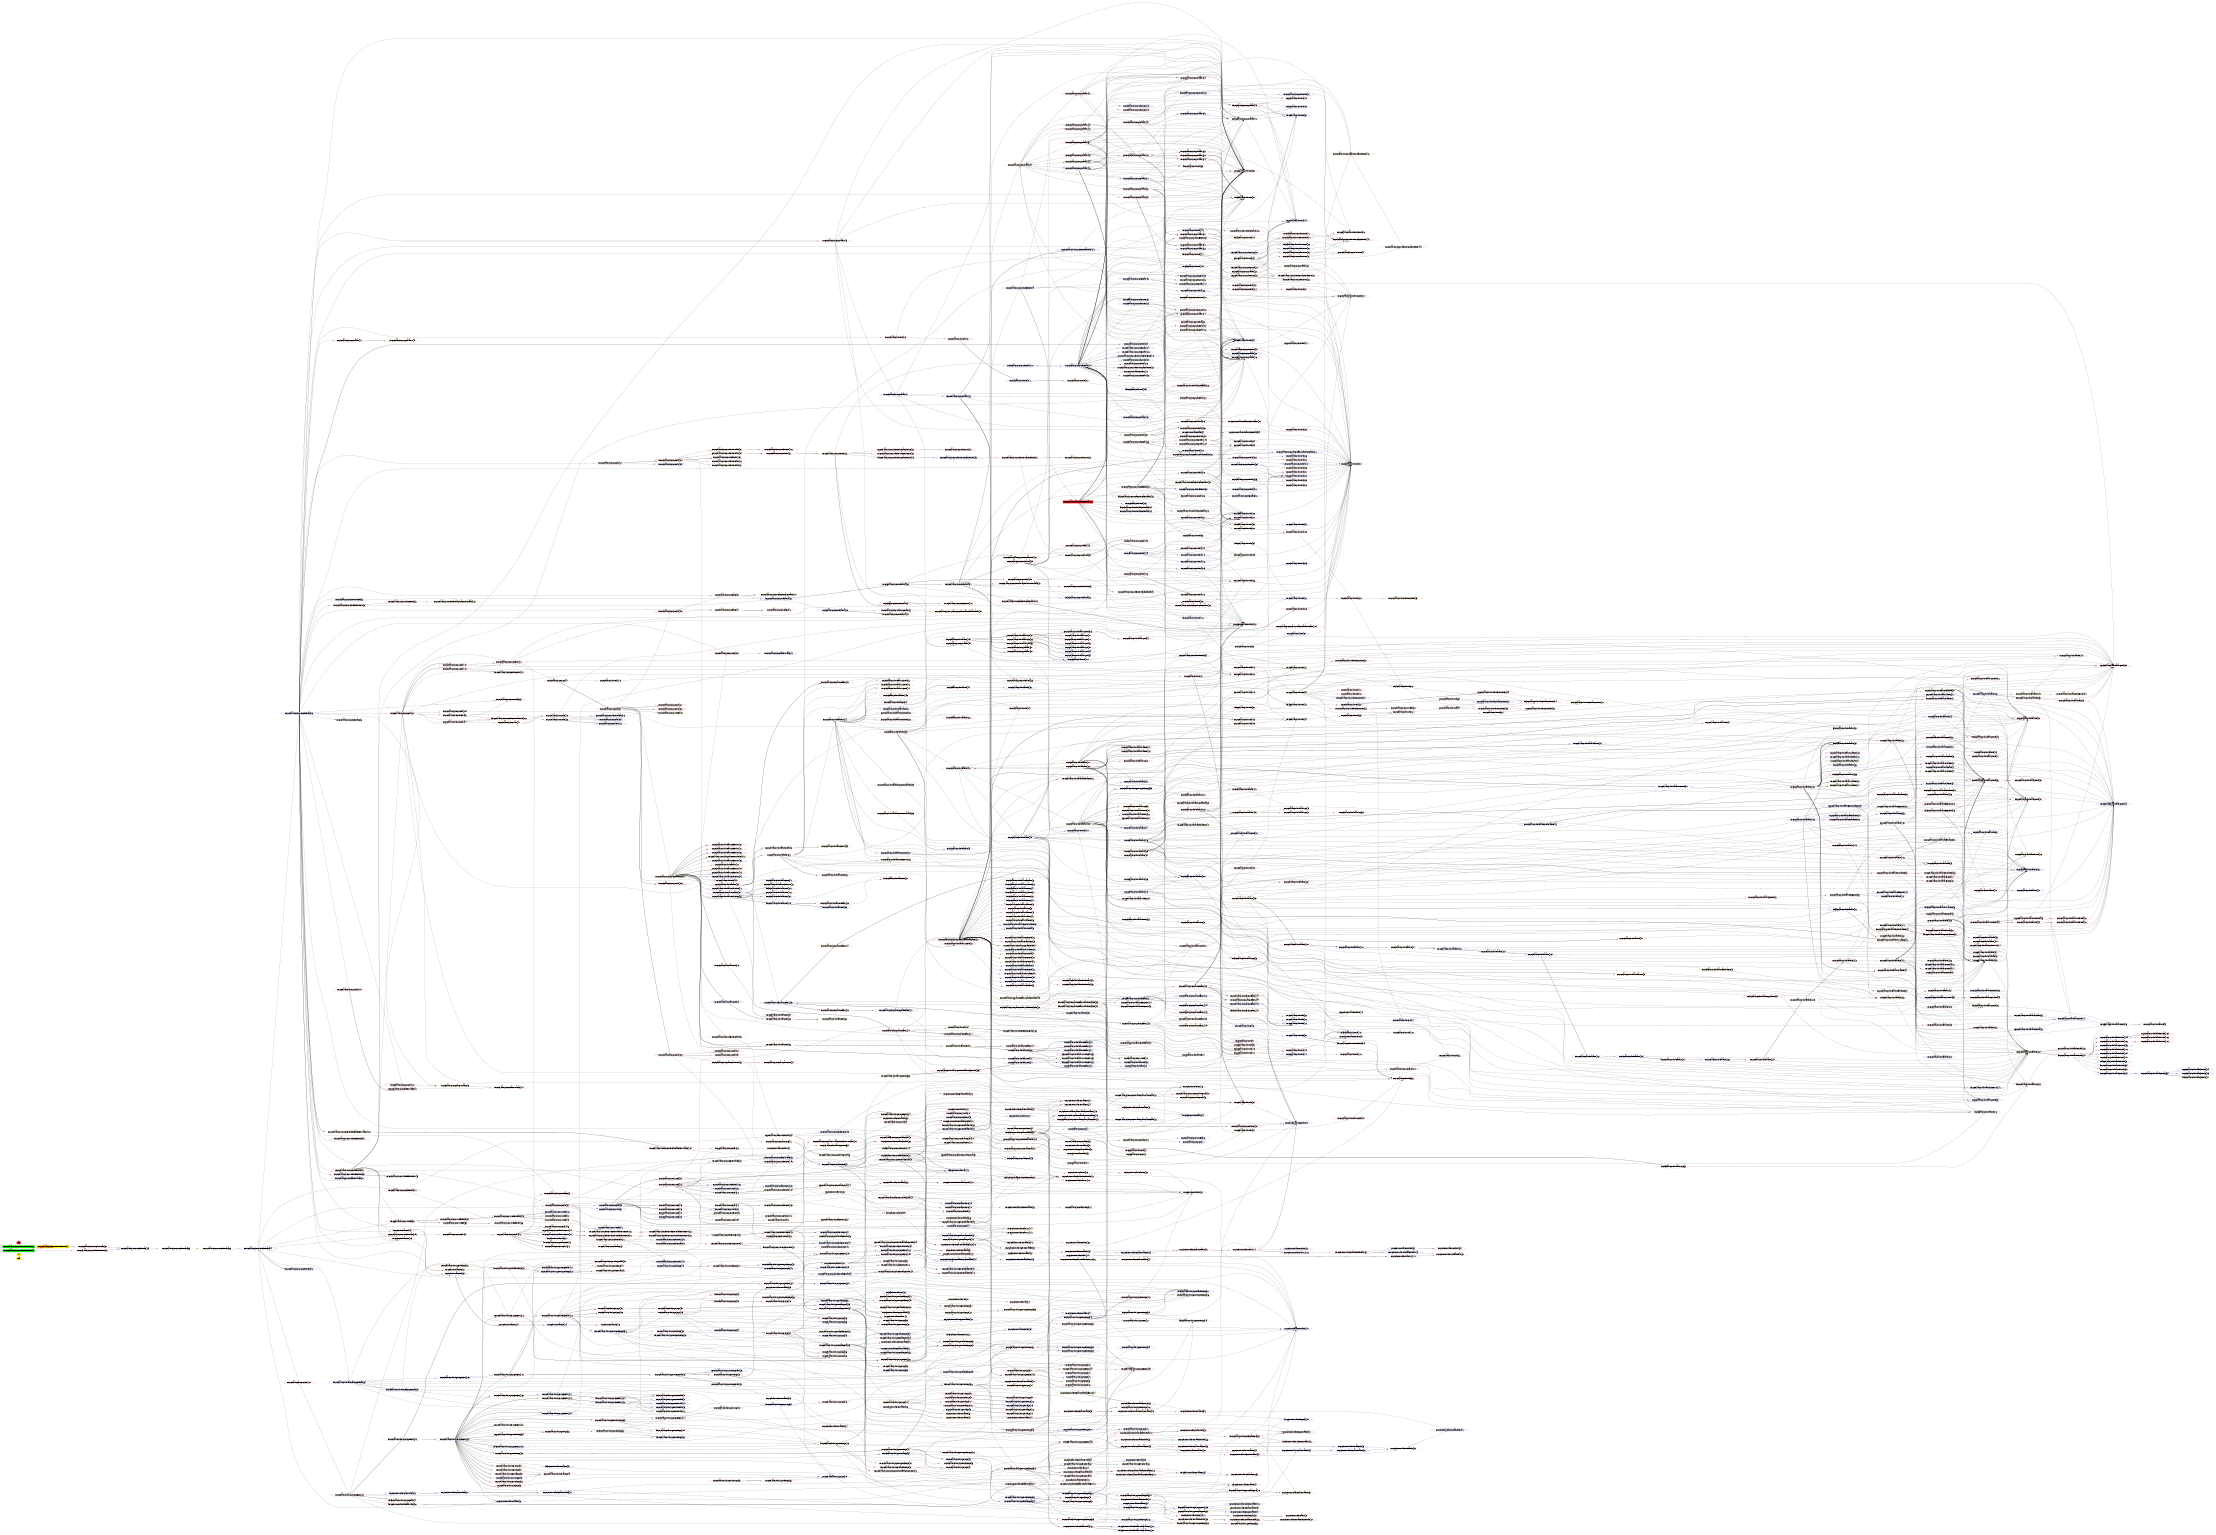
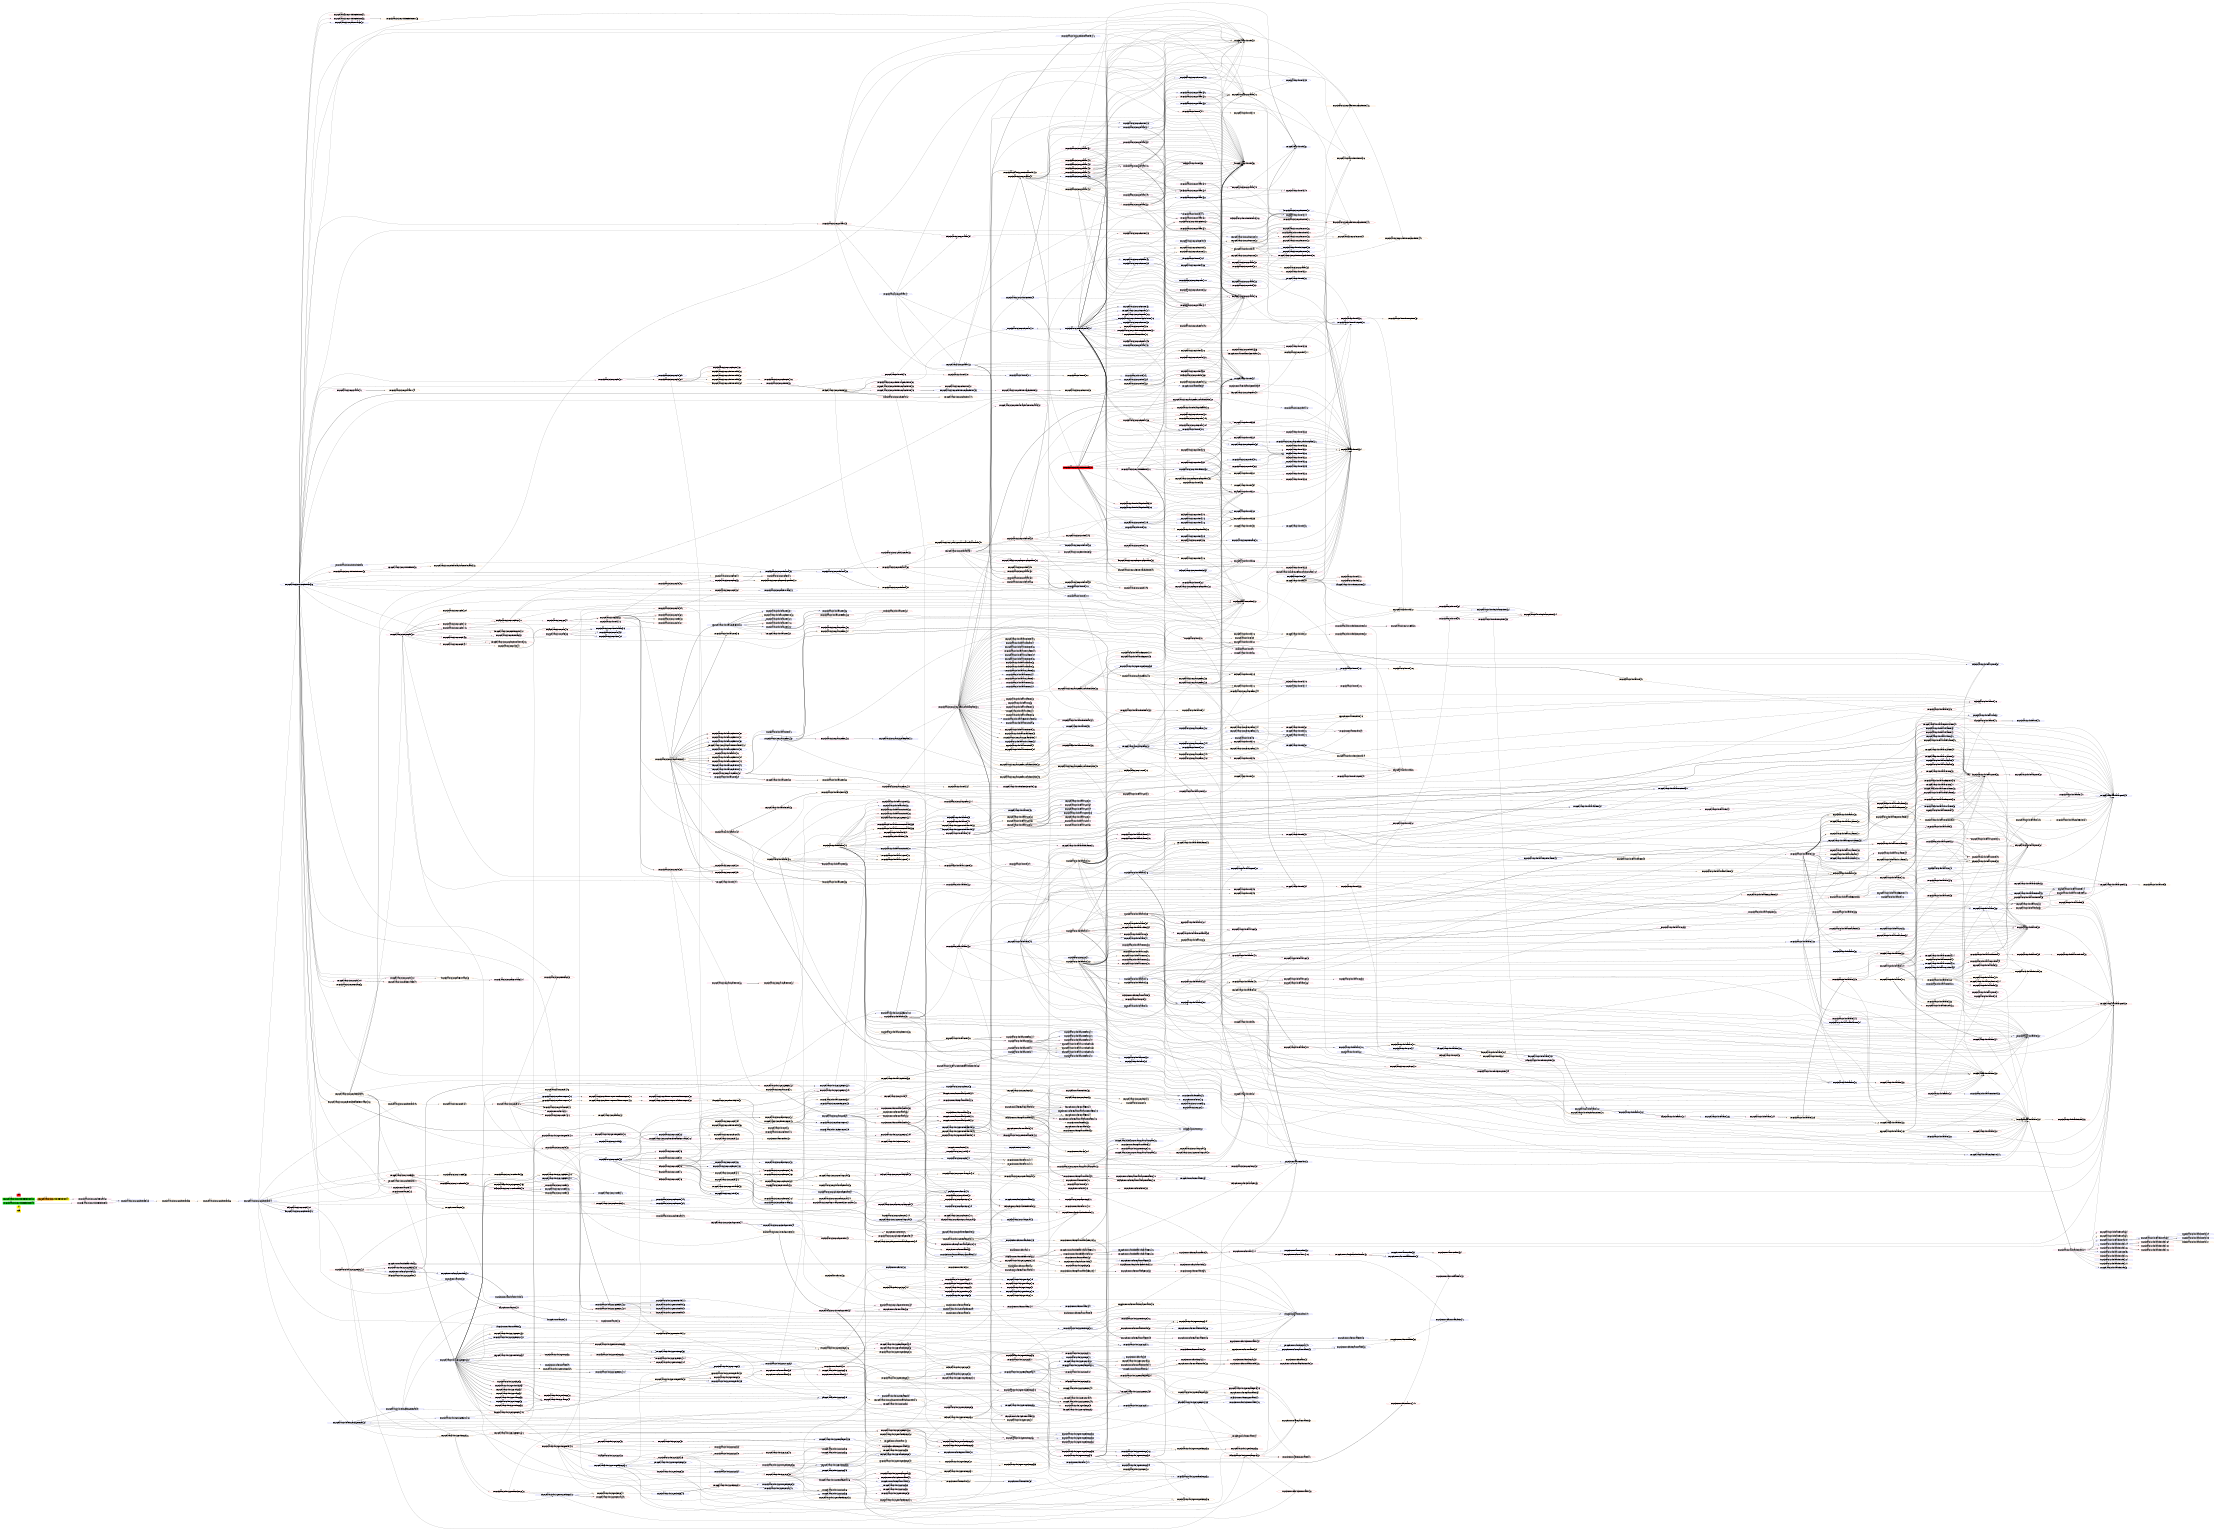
edge "com.google.javascript.rhino.jstype.JSTypeRegistry#284" -> "com.google.javascript.rhino.jstype.UnknownType#57": added
